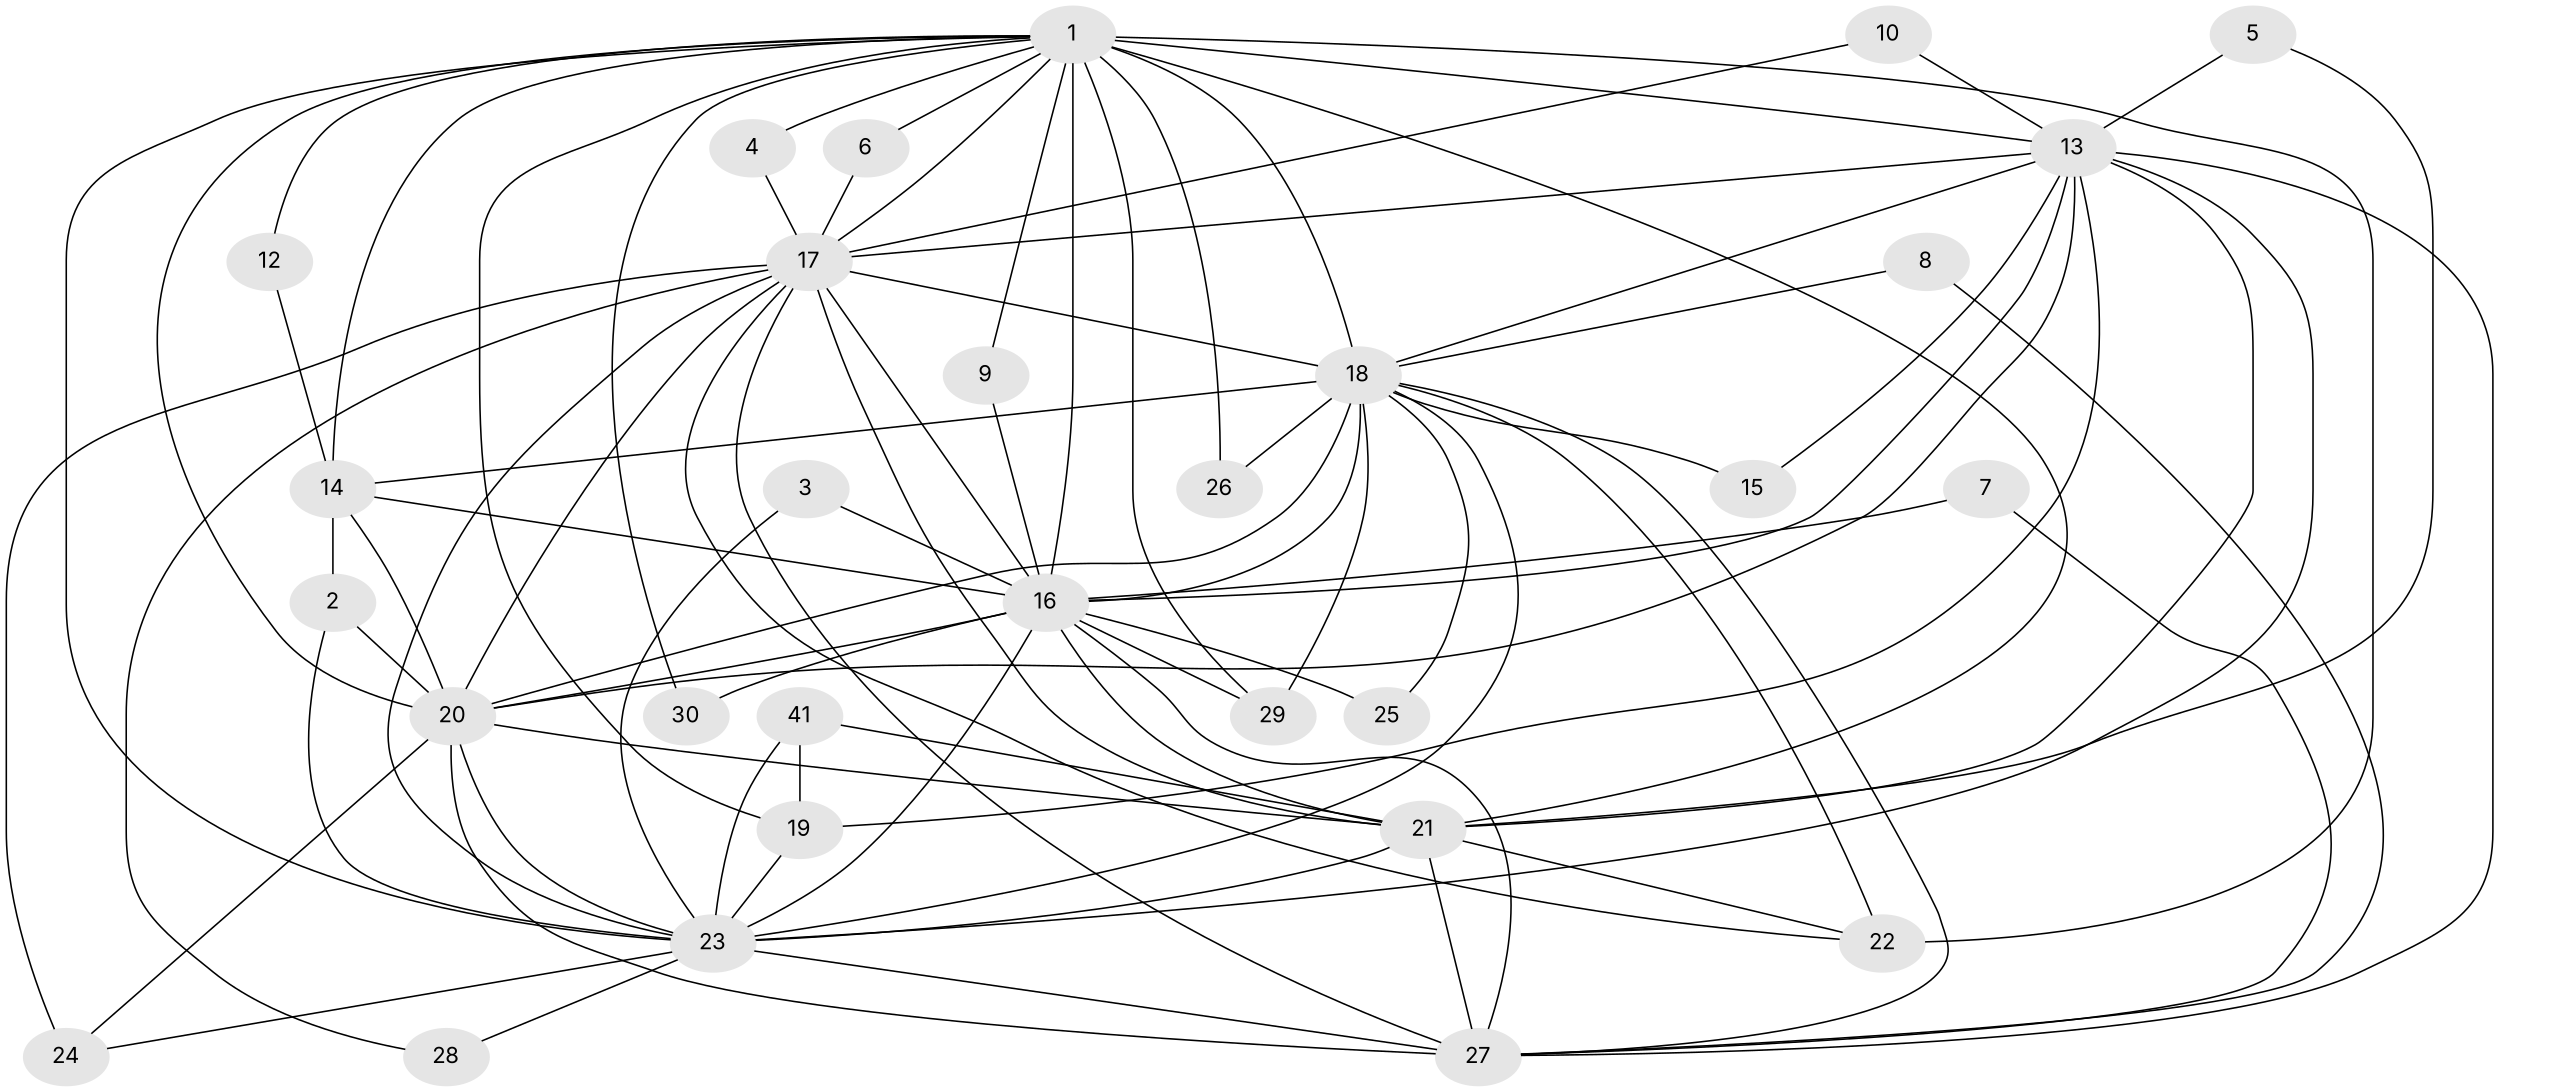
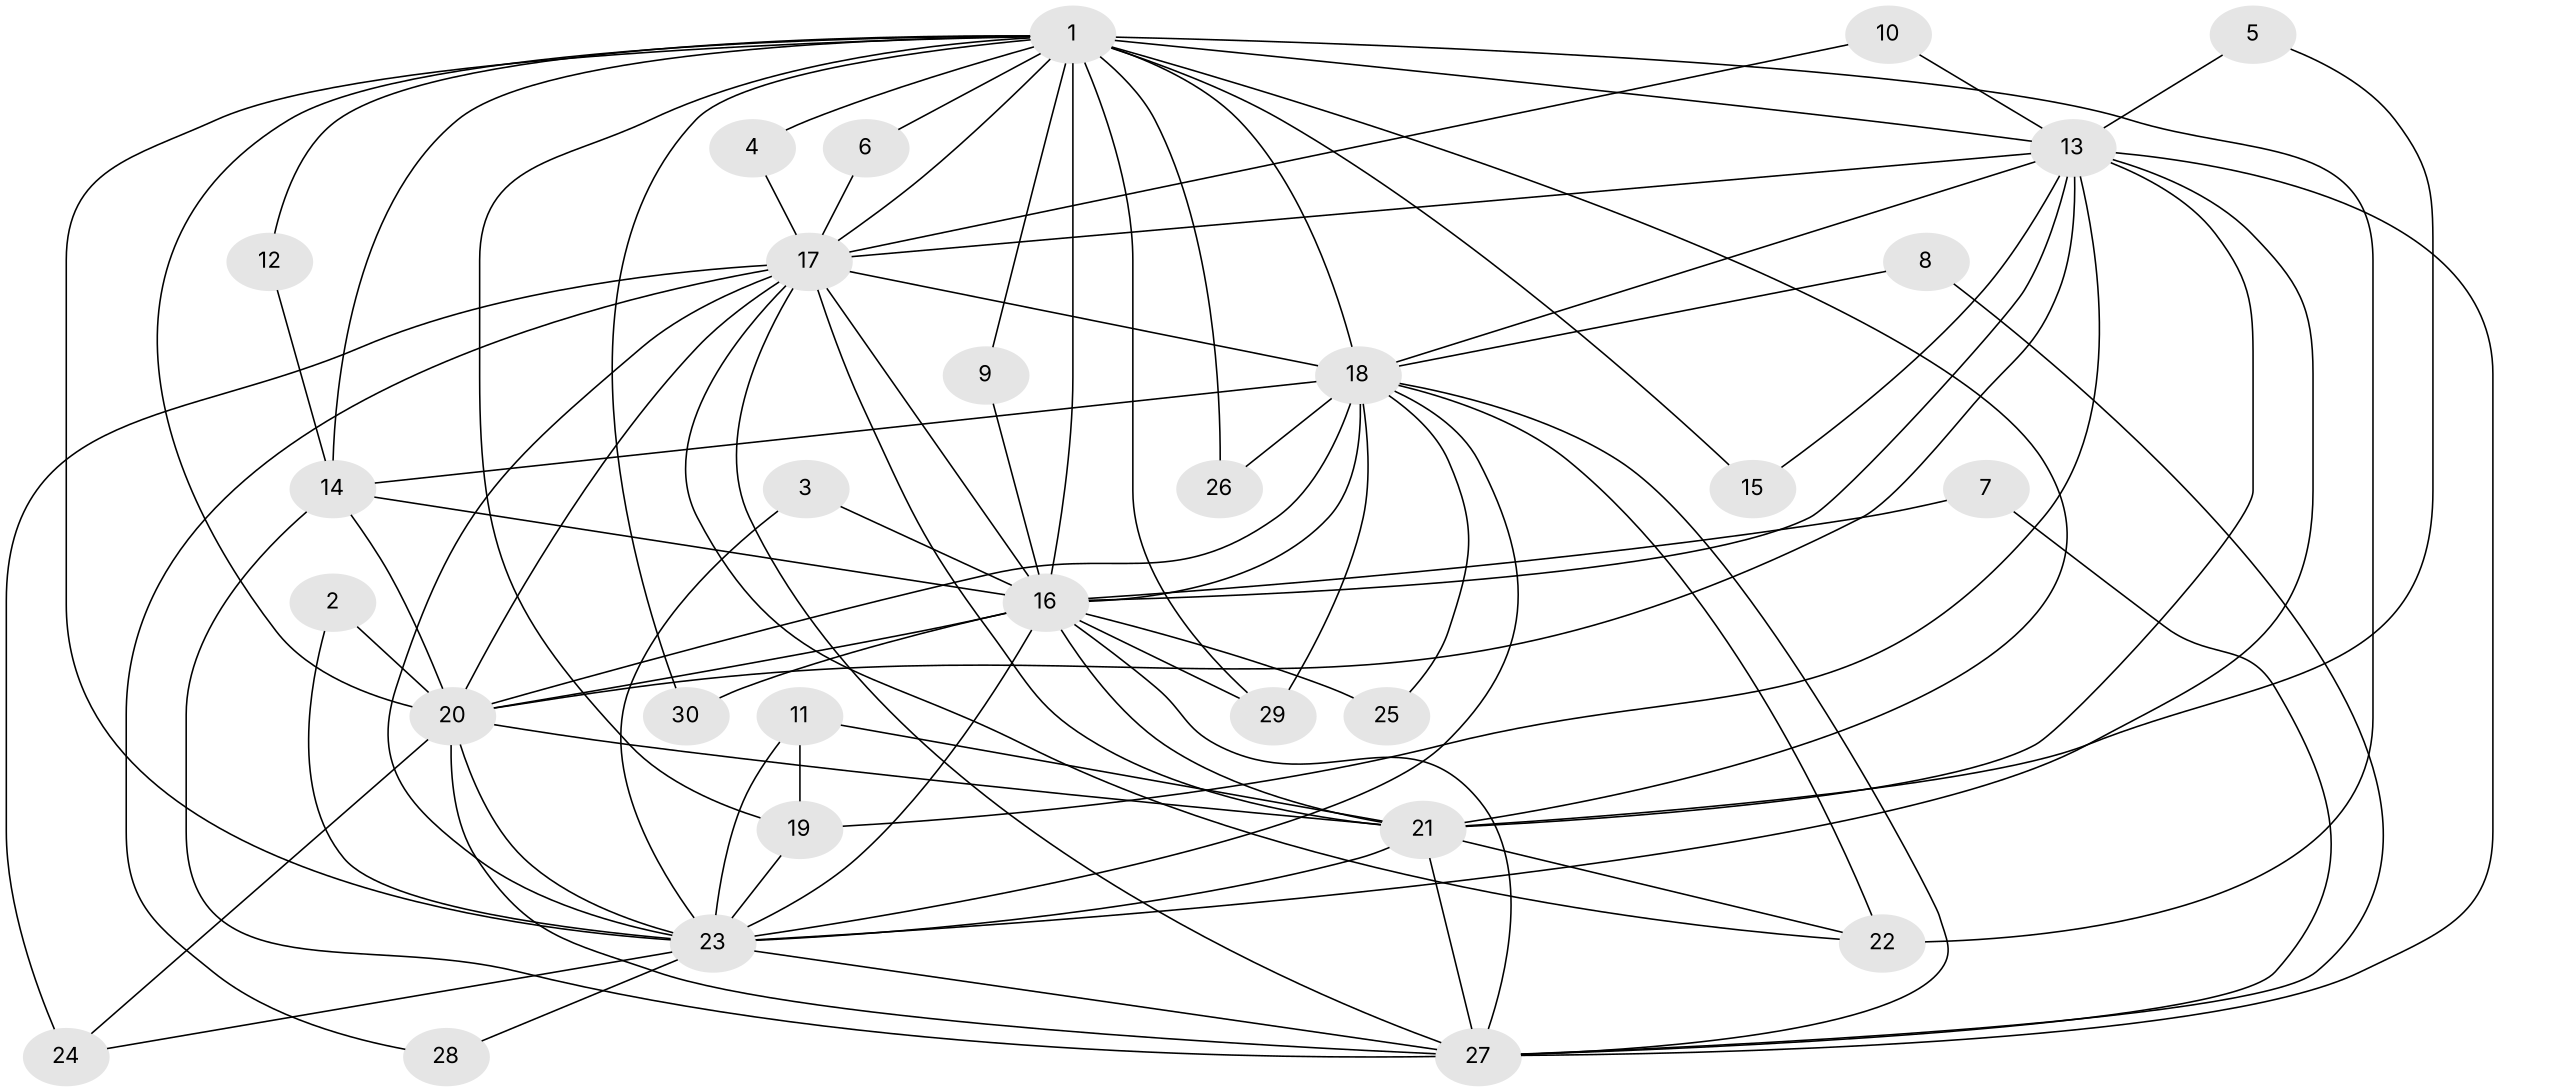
edge "18" -- "15": now "1" -- "15"
edge "14" -- "2": now "14" -- "27"
node "41": label "41" -> "11"
